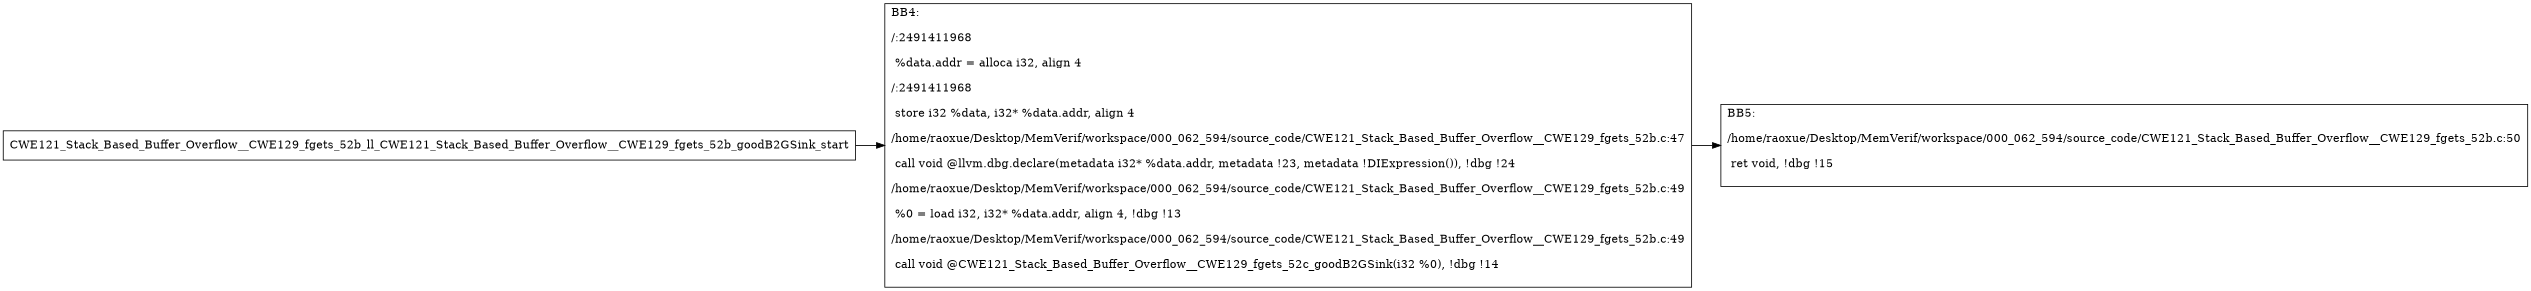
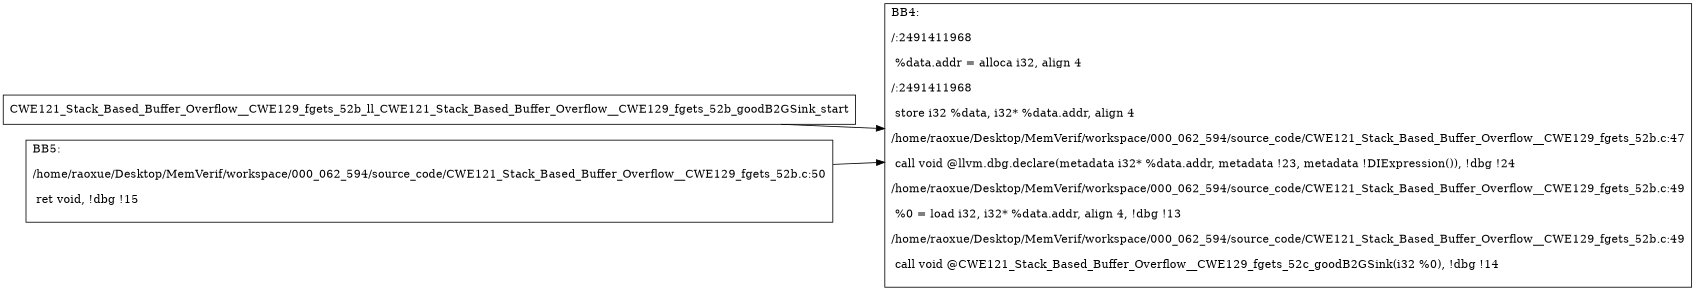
edge "BB4:" -> "BB5:": reversed
